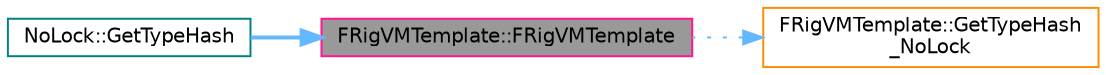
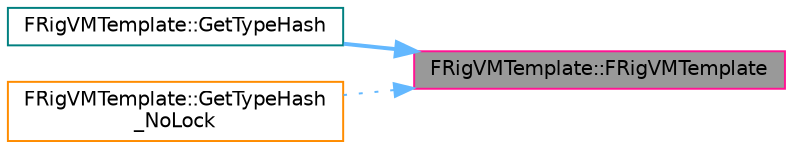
node "NoLock::GetTypeHash": label "NoLock::GetTypeHash" -> "FRigVMTemplate::GetTypeHash"
edge "FRigVMTemplate::FRigVMTemplate" -> "FRigVMTemplate::GetTypeHash _NoLock": reversed
